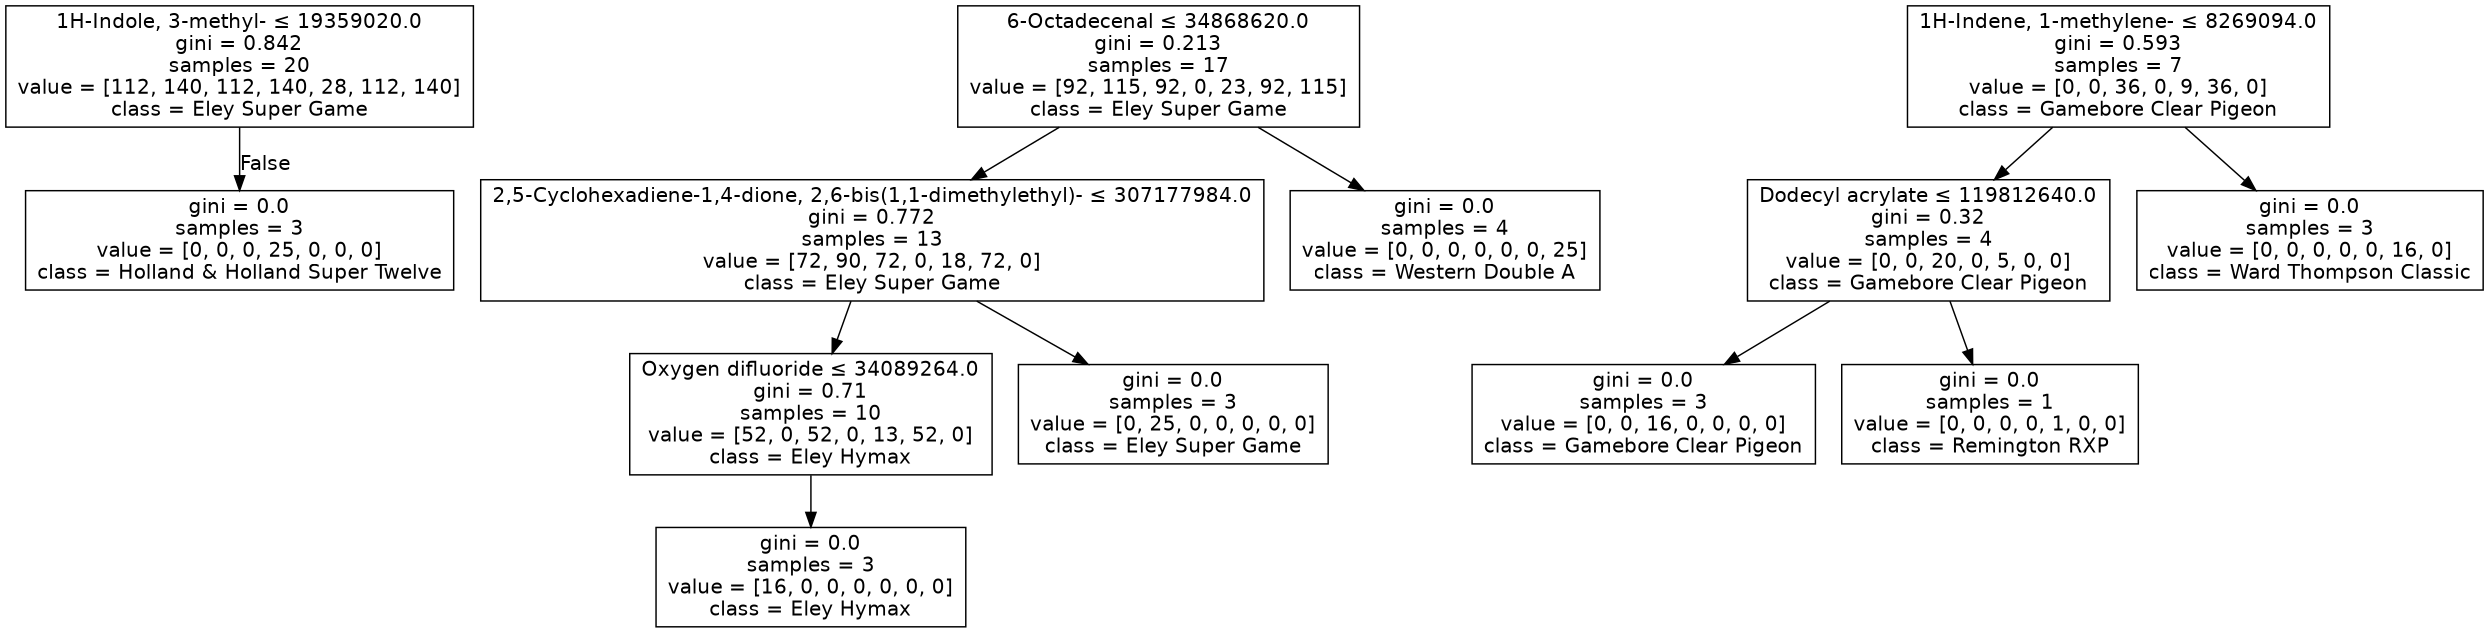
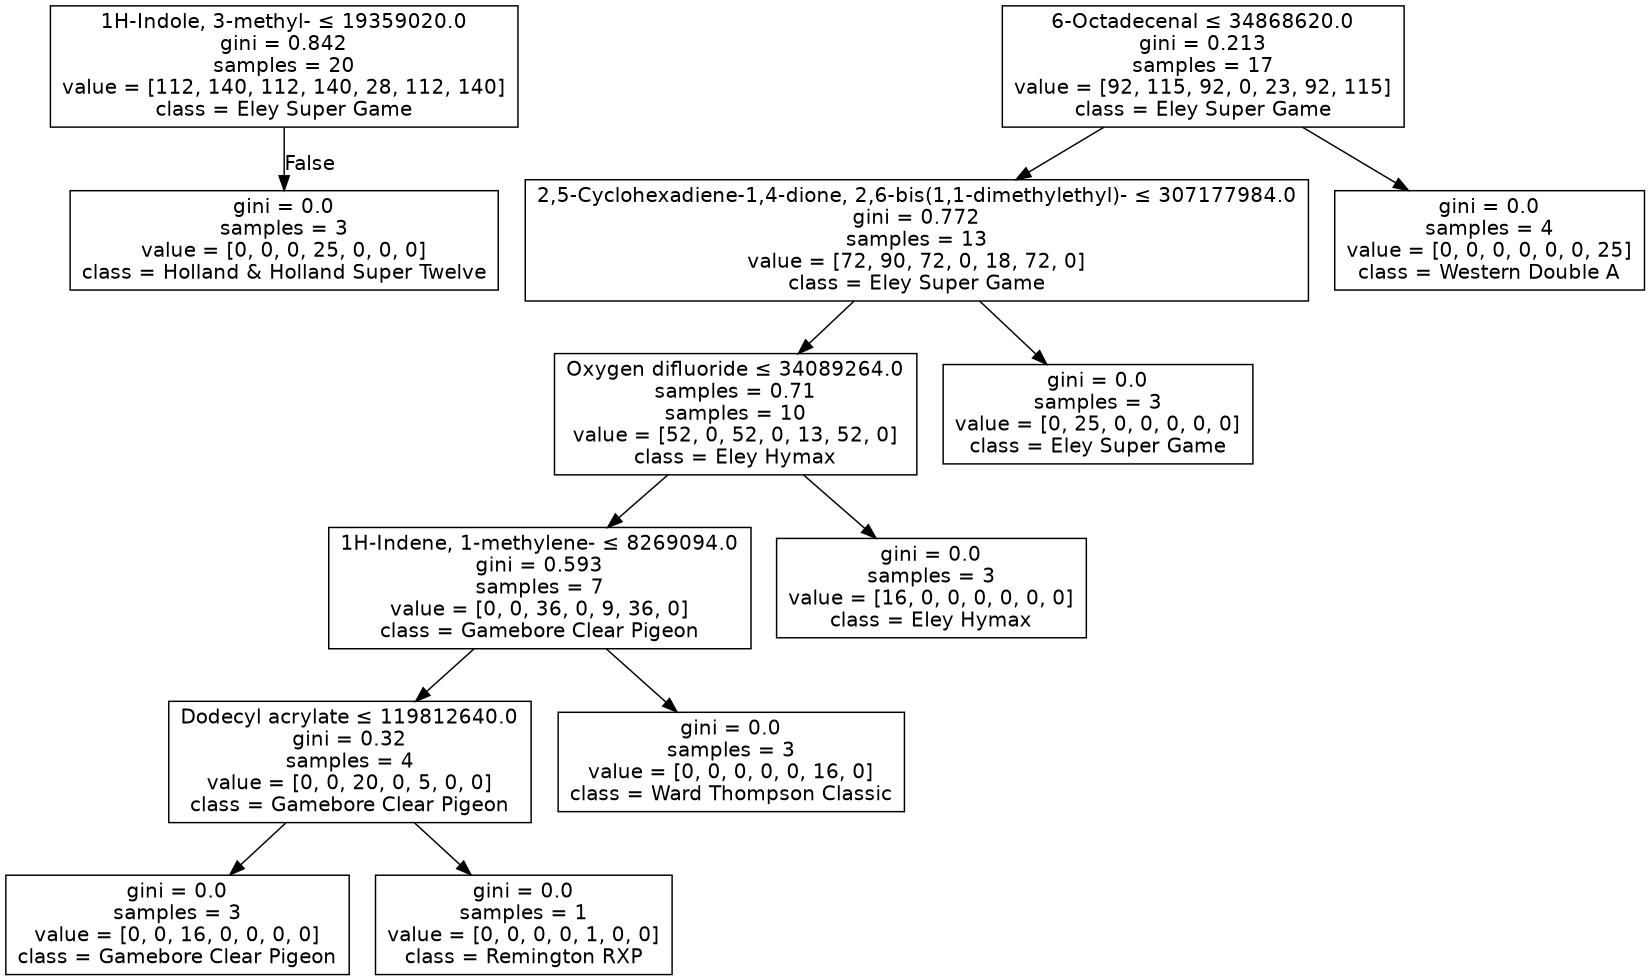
node "Oxygen difluoride ≤ 34089264.0": text "gini = 0.71" -> "samples = 0.71"
edge "Oxygen difluoride ≤ 34089264.0" -> "1H-Indene, 1-methylene- ≤ 8269094.0": added
